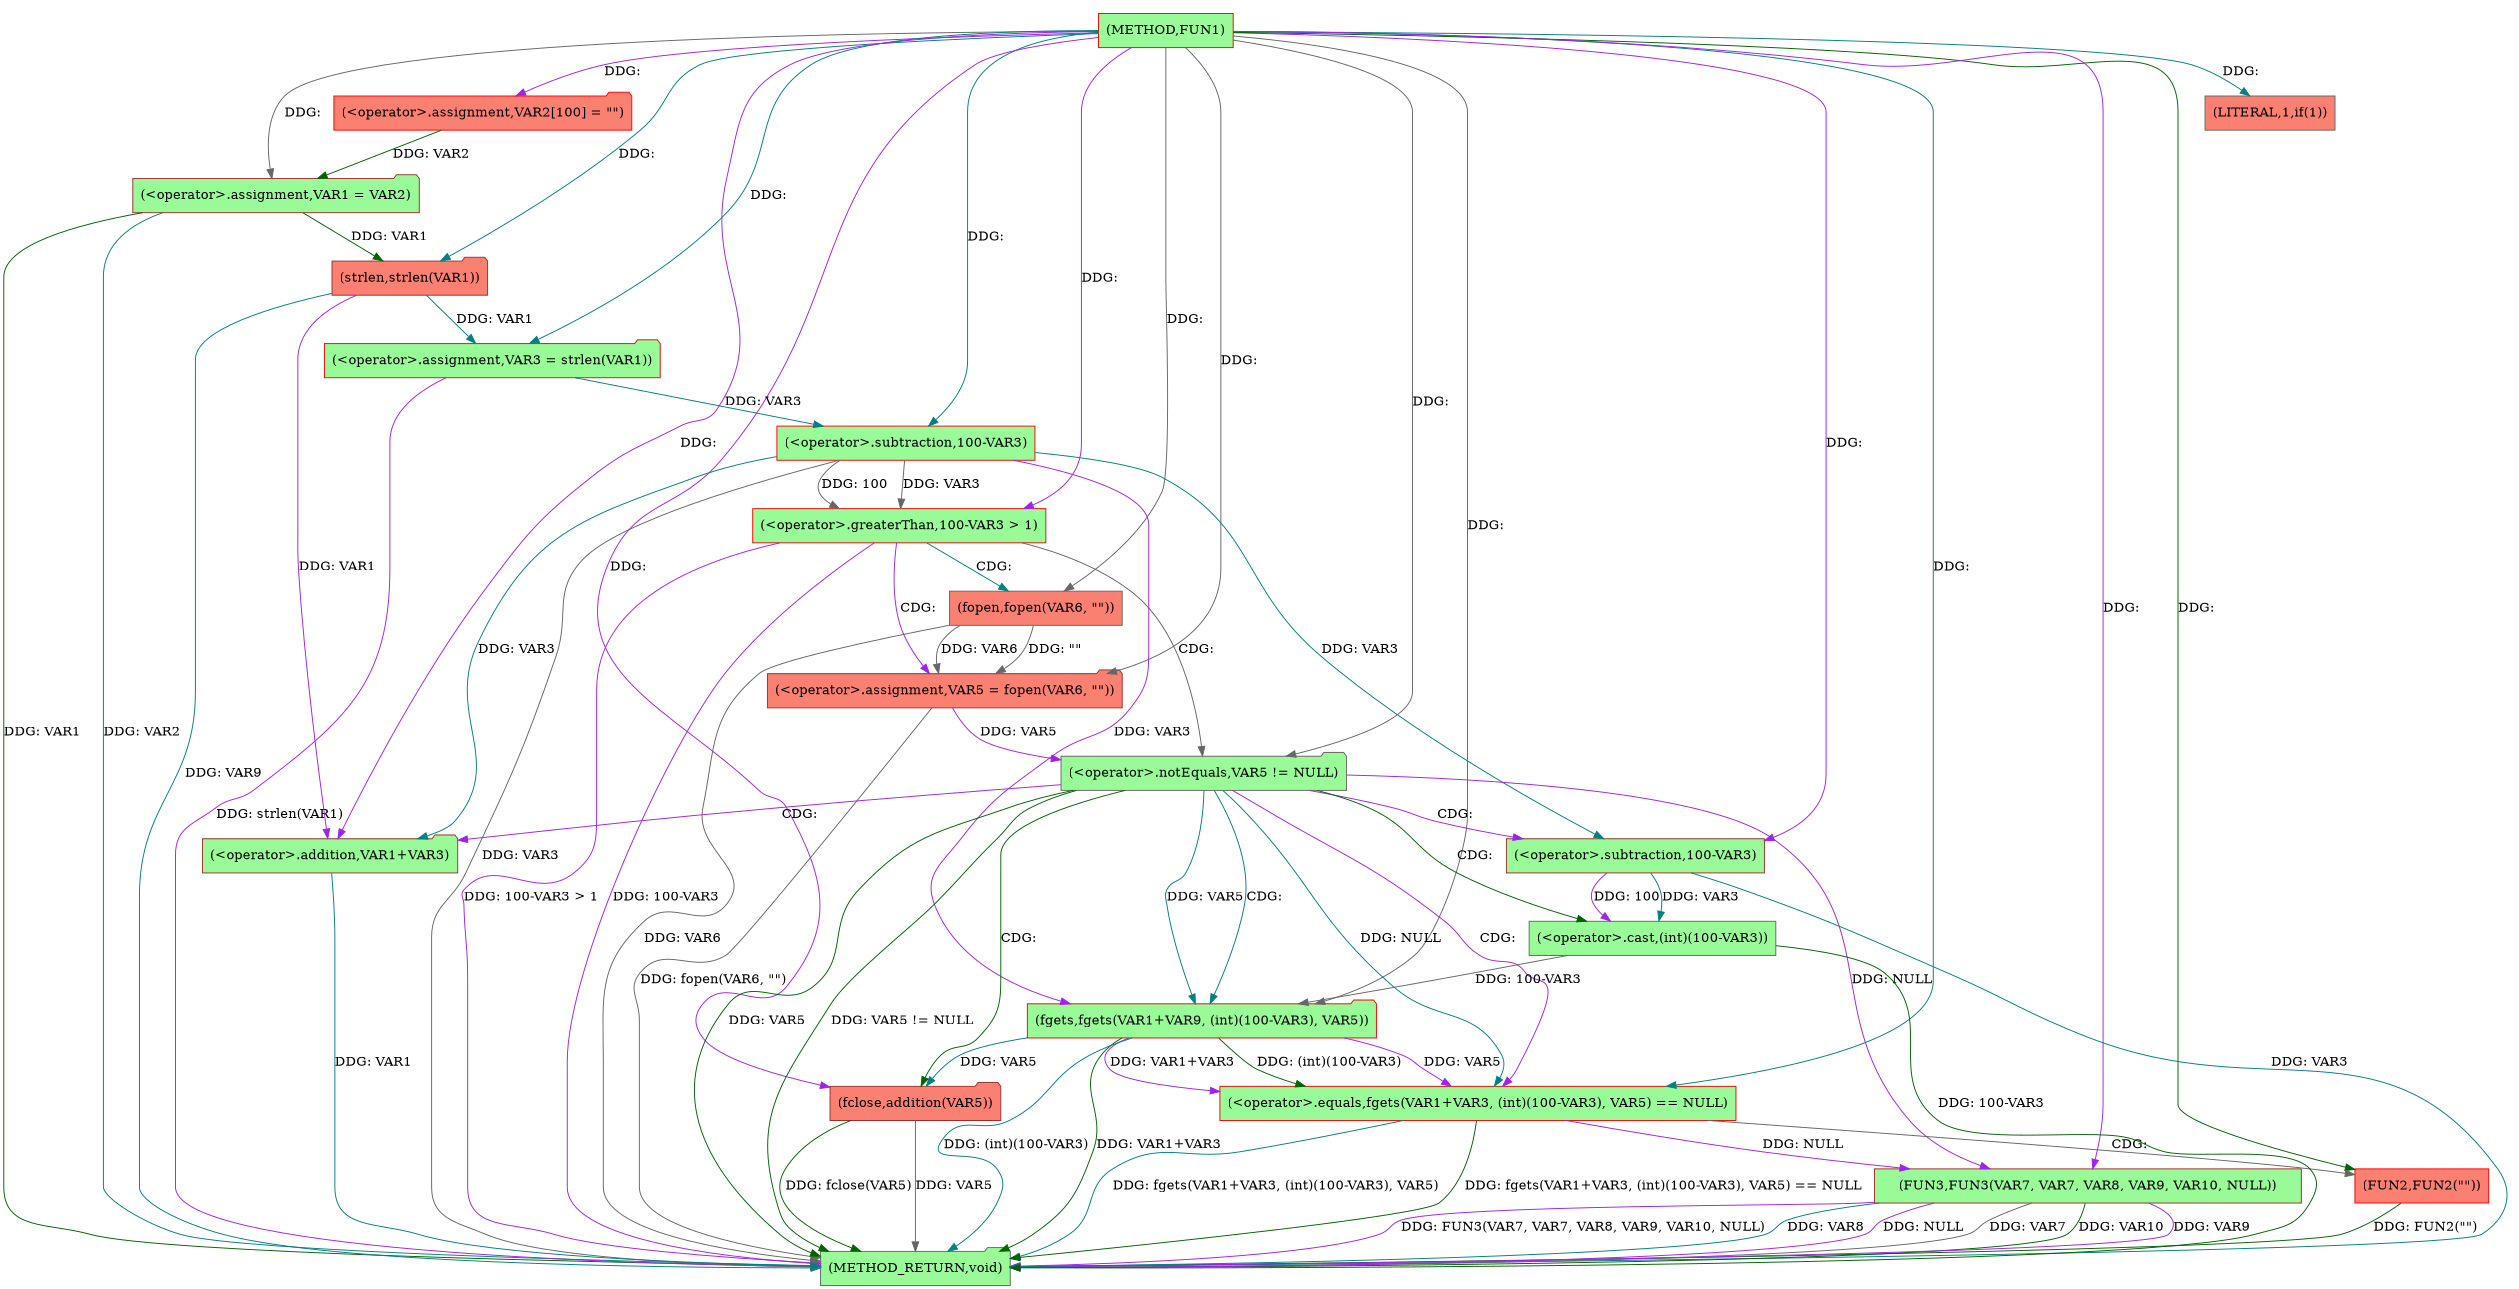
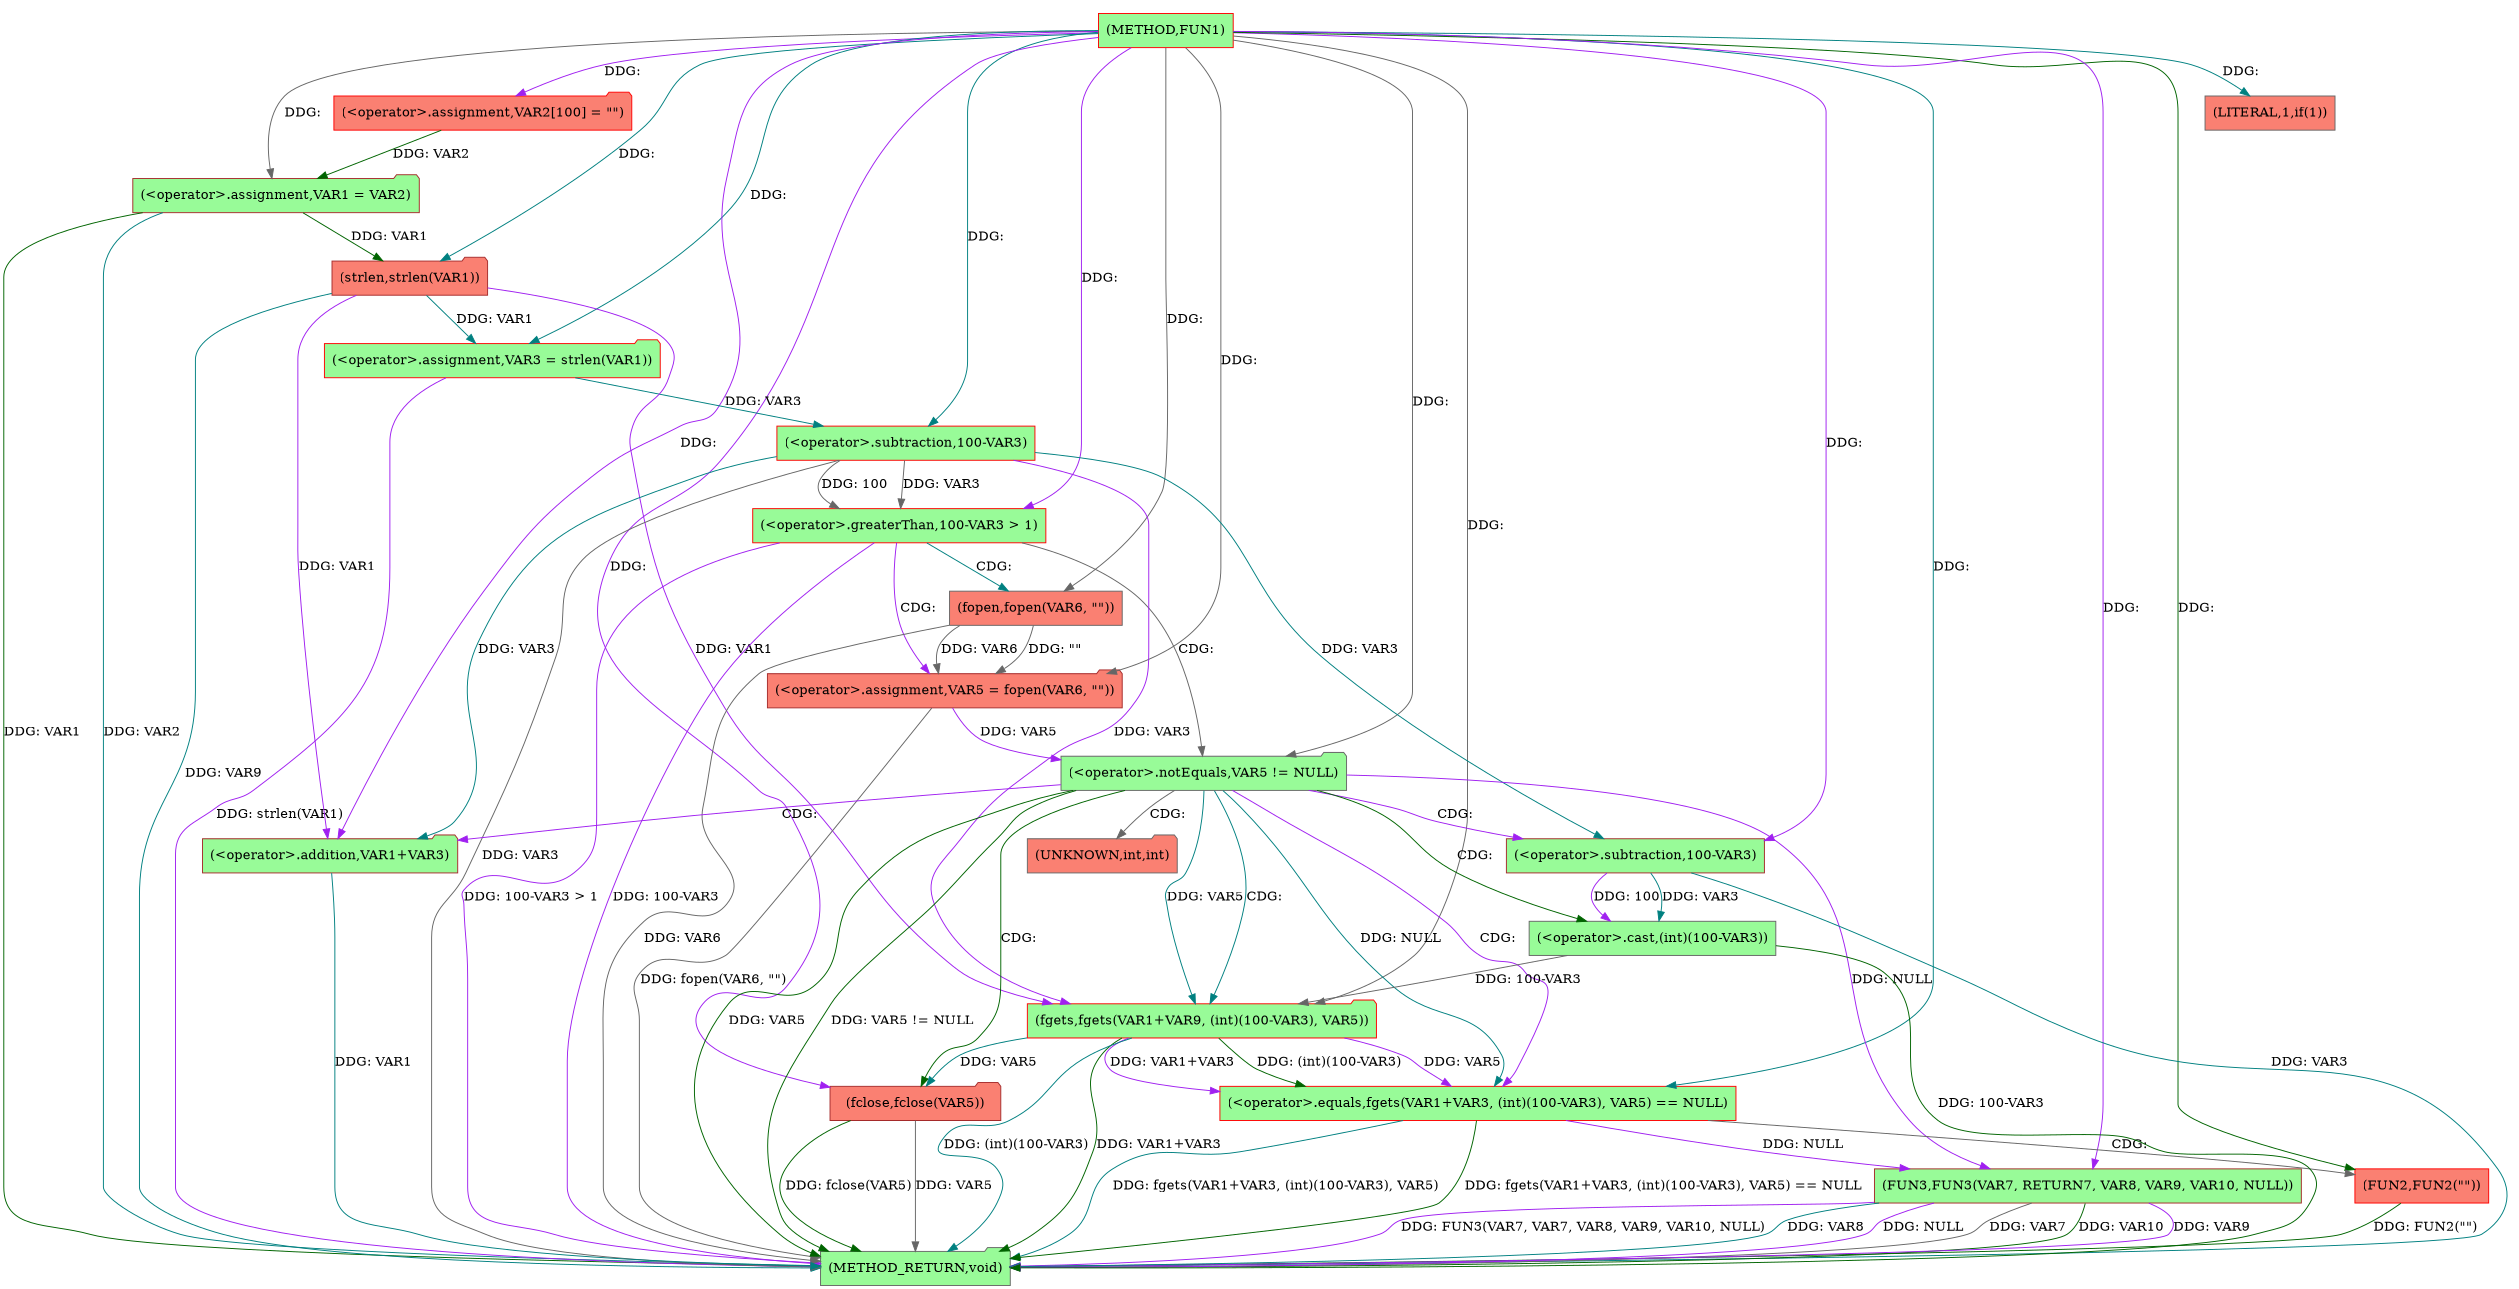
edge "(strlen,strlen(VAR1))" -> "(fgets,fgets(VAR1+VAR9, (int)(100-VAR3), VAR5))": added, label "DDG: VAR1"
node "(UNKNOWN,int,int)": added
node "(fclose,addition(VAR5))": label "(fclose,addition(VAR5))" -> "(fclose,fclose(VAR5))"
node "(FUN3,FUN3(VAR7, VAR7, VAR8, VAR9, VAR10, NULL))": label "(FUN3,FUN3(VAR7, VAR7, VAR8, VAR9, VAR10, NULL))" -> "(FUN3,FUN3(VAR7, RETURN7, VAR8, VAR9, VAR10, NULL))"
